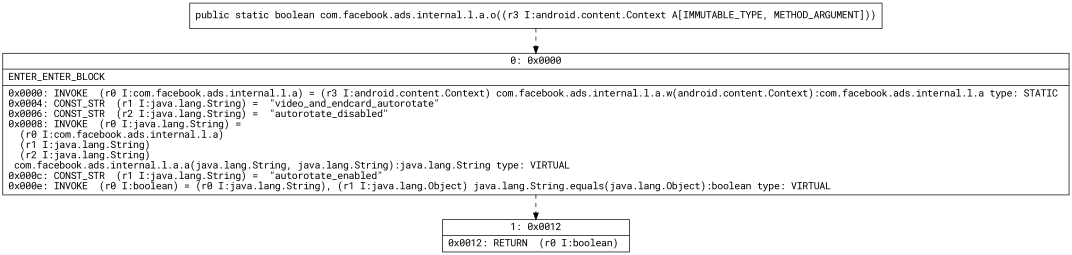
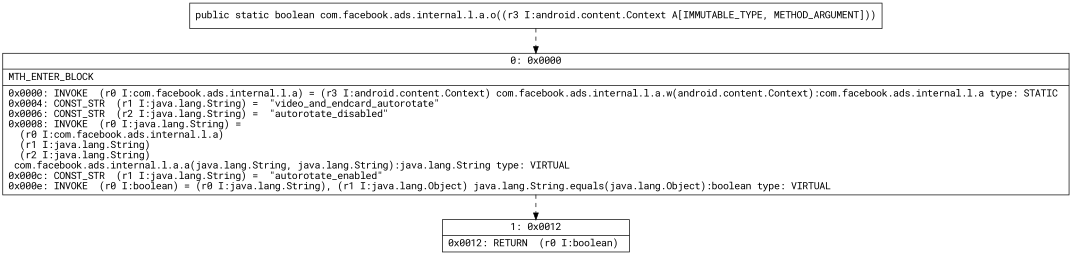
node "0: 0x0000": text "ENTER_ENTER_BLOCK" -> "MTH_ENTER_BLOCK"
